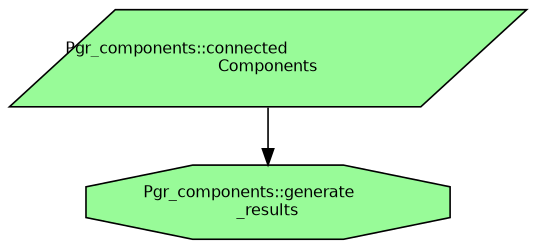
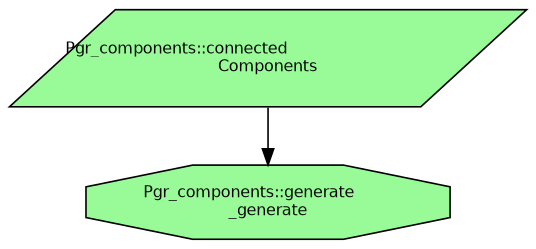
node "Pgr_components::generate _results": label "Pgr_components::generate _results" -> "Pgr_components::generate _generate"
